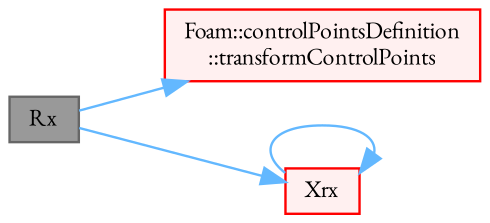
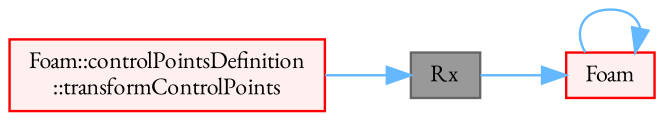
edge "Rx" -> "Foam::controlPointsDefinition ::transformControlPoints": reversed
node "Xrx": label "Xrx" -> "Foam"
